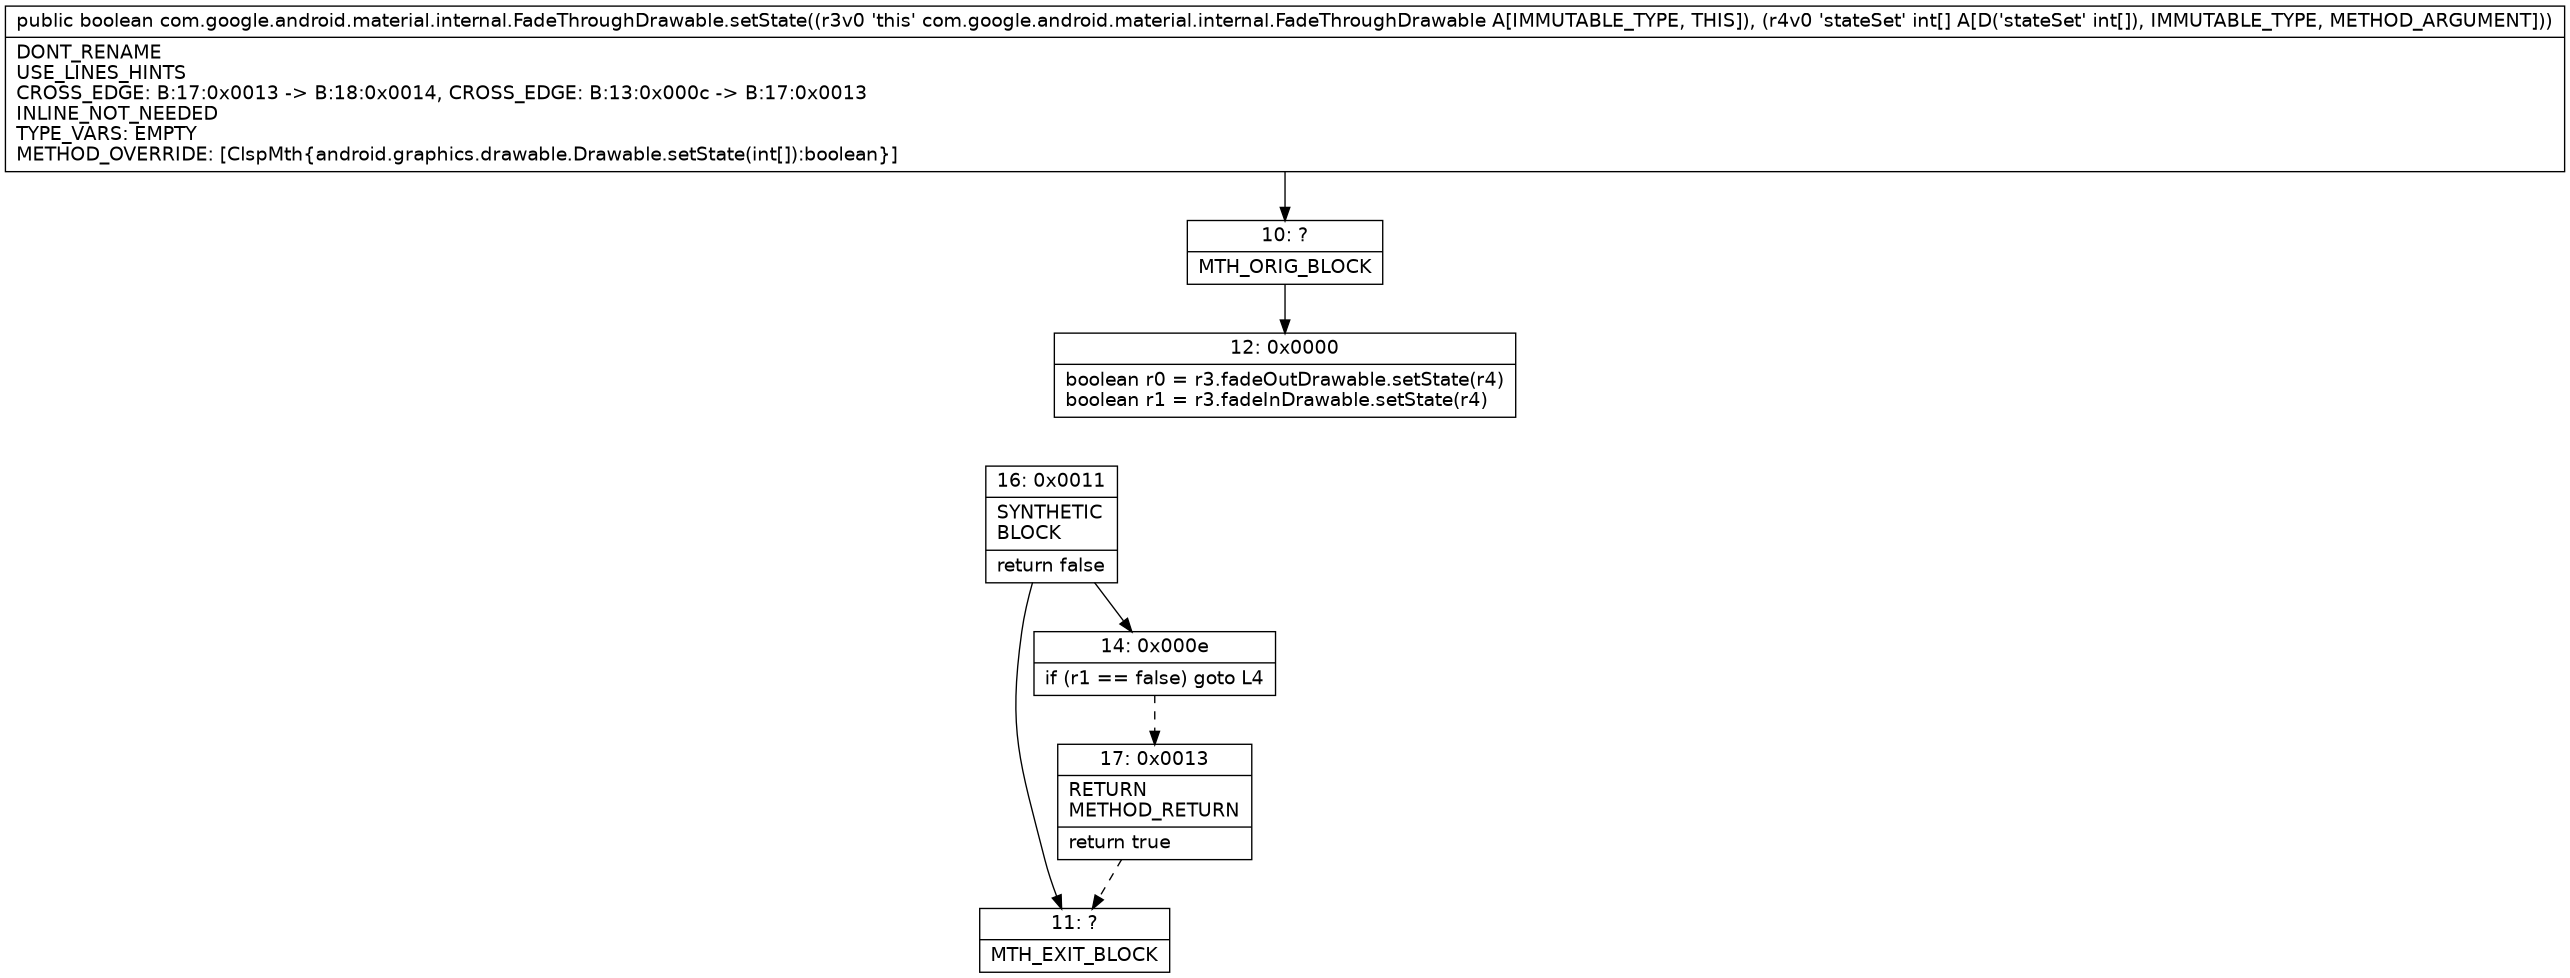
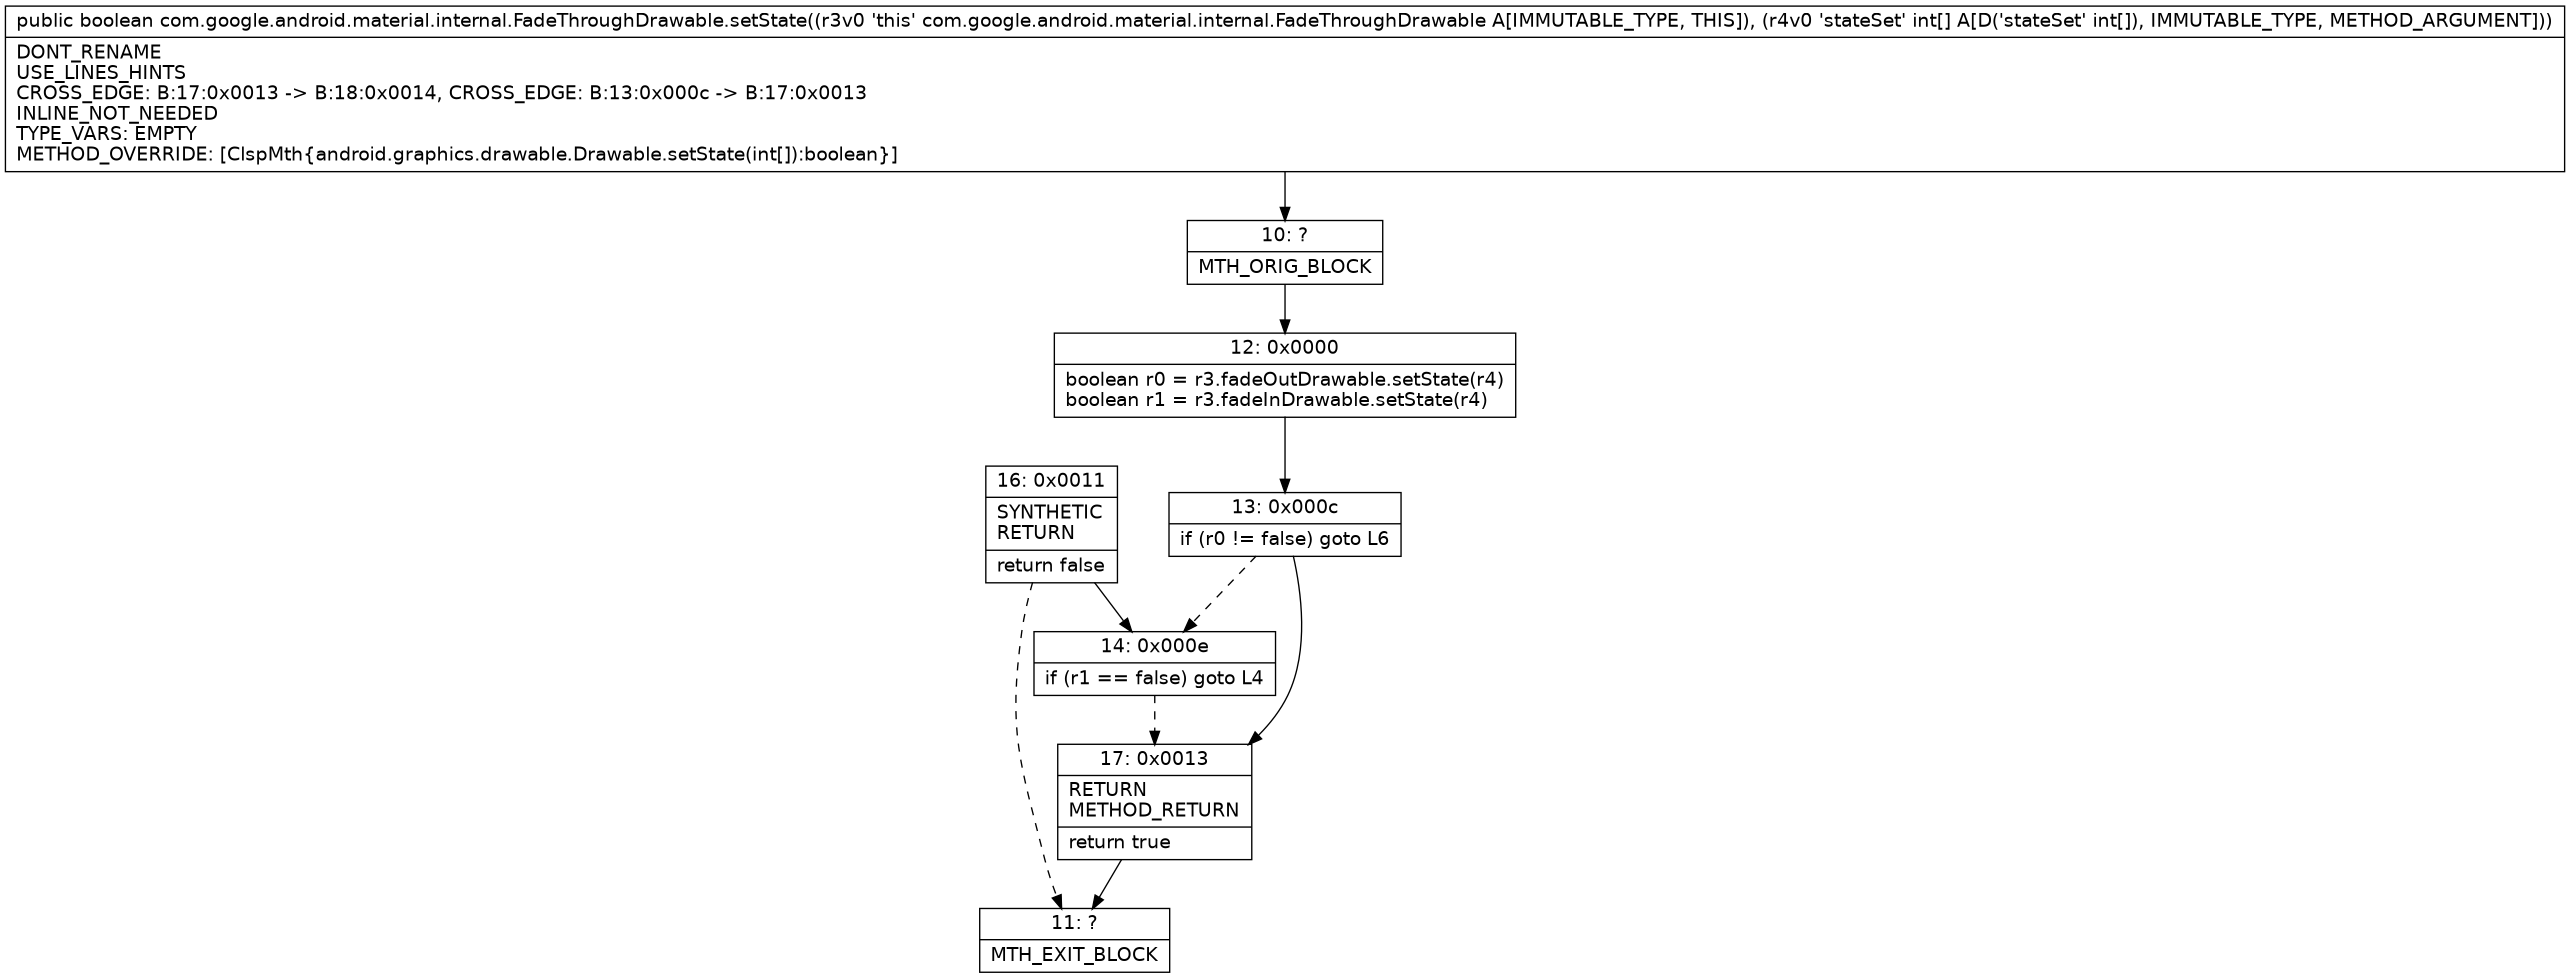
node "13: 0x000c": added
node "16: 0x0011": text "BLOCK" -> "RETURN"
edge "16: 0x0011" -> "11: ?": style solid -> dashed
edge "17: 0x0013" -> "11: ?": style dashed -> solid
